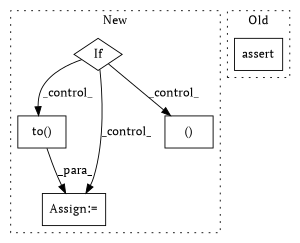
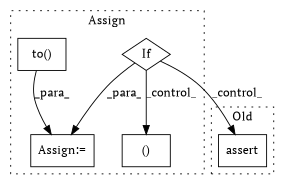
cluster "New": label "New" -> "Assign"
edge "If" -> "to()": now "If" -> "assert"
edge "If" -> "Assign:=": label "_control_" -> "_para_"
